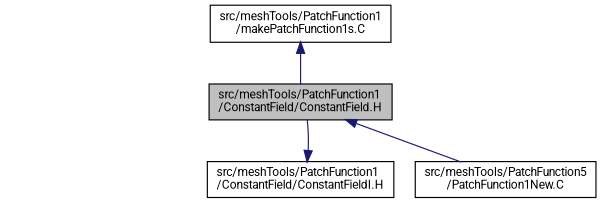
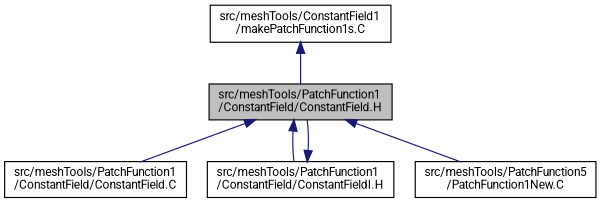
node "src/meshTools/PatchFunction1 /makePatchFunction1s.C": label "src/meshTools/PatchFunction1 /makePatchFunction1s.C" -> "src/meshTools/ConstantField1 /makePatchFunction1s.C"
edge "src/meshTools/PatchFunction1 /ConstantField/ConstantFieldI.H" -> "src/meshTools/PatchFunction1 /ConstantField/ConstantField.H": added
node "src/meshTools/PatchFunction1 /ConstantField/ConstantField.C": added
